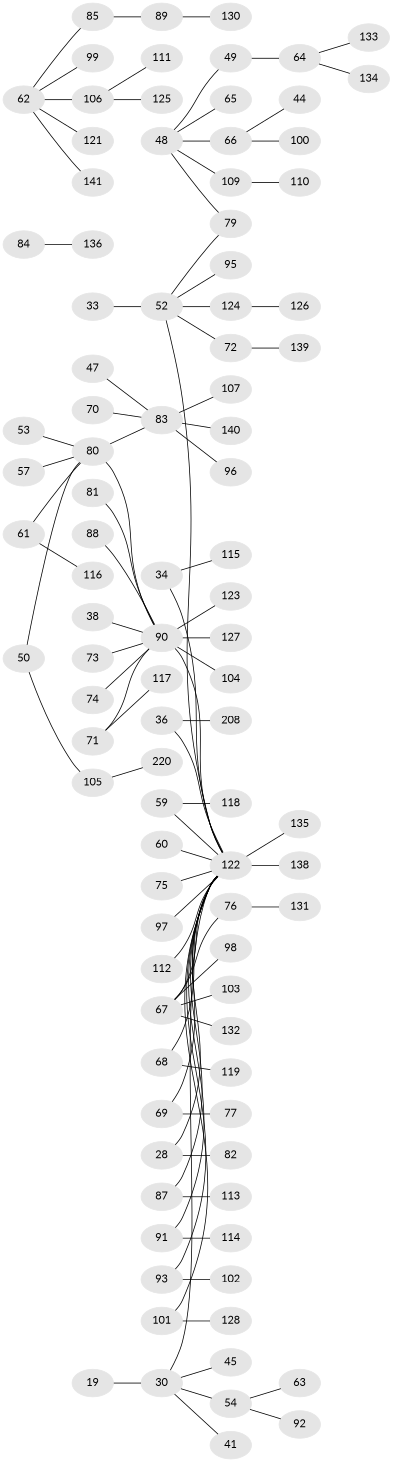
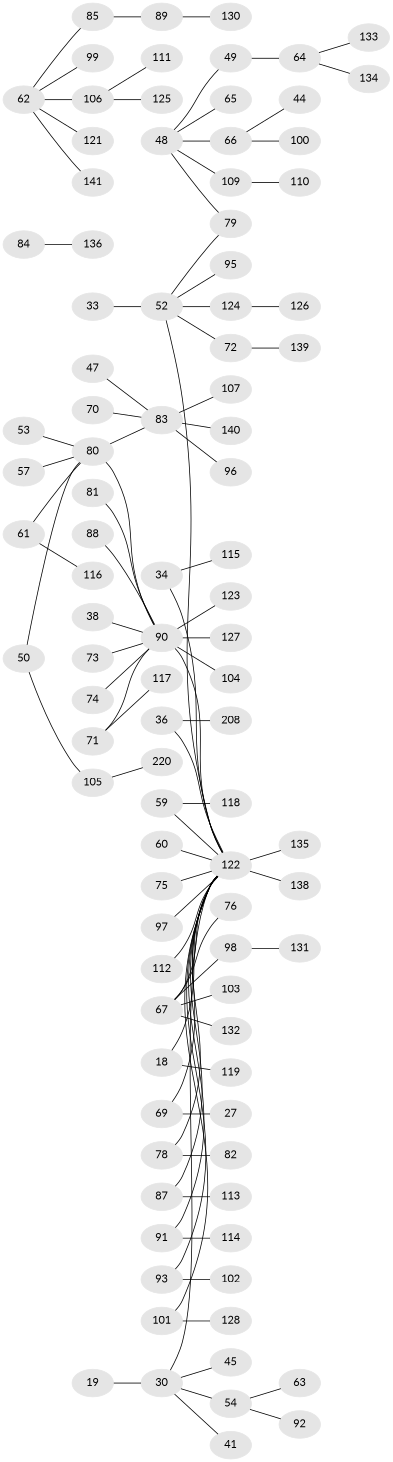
edge "76" -- "131": now "98" -- "131"
node "68": label "68" -> "18"
node "77": label "77" -> "27"
node "28": label "28" -> "78"
